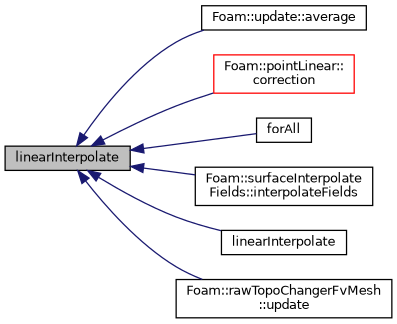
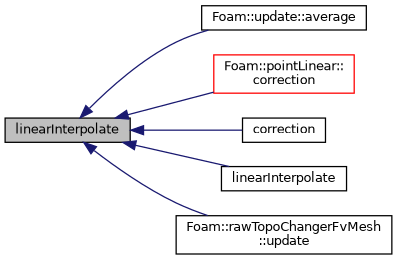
node "forAll": label "forAll" -> "correction"
node "Foam::surfaceInterpolate Fields::interpolateFields": removed
